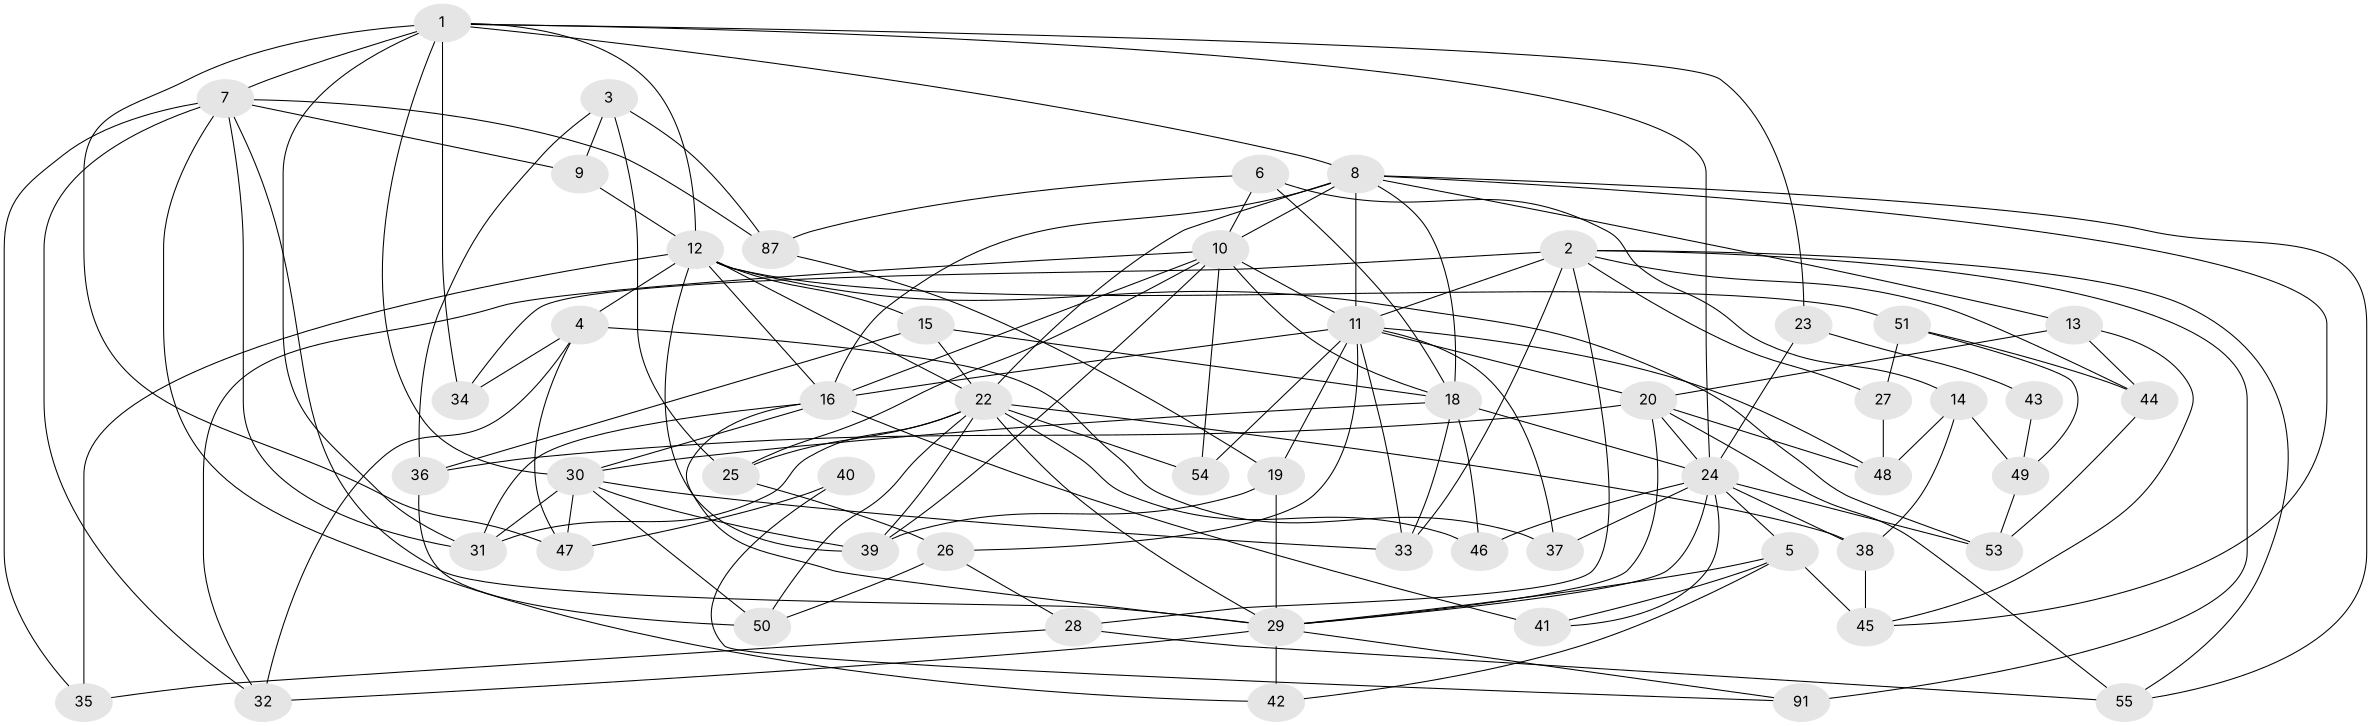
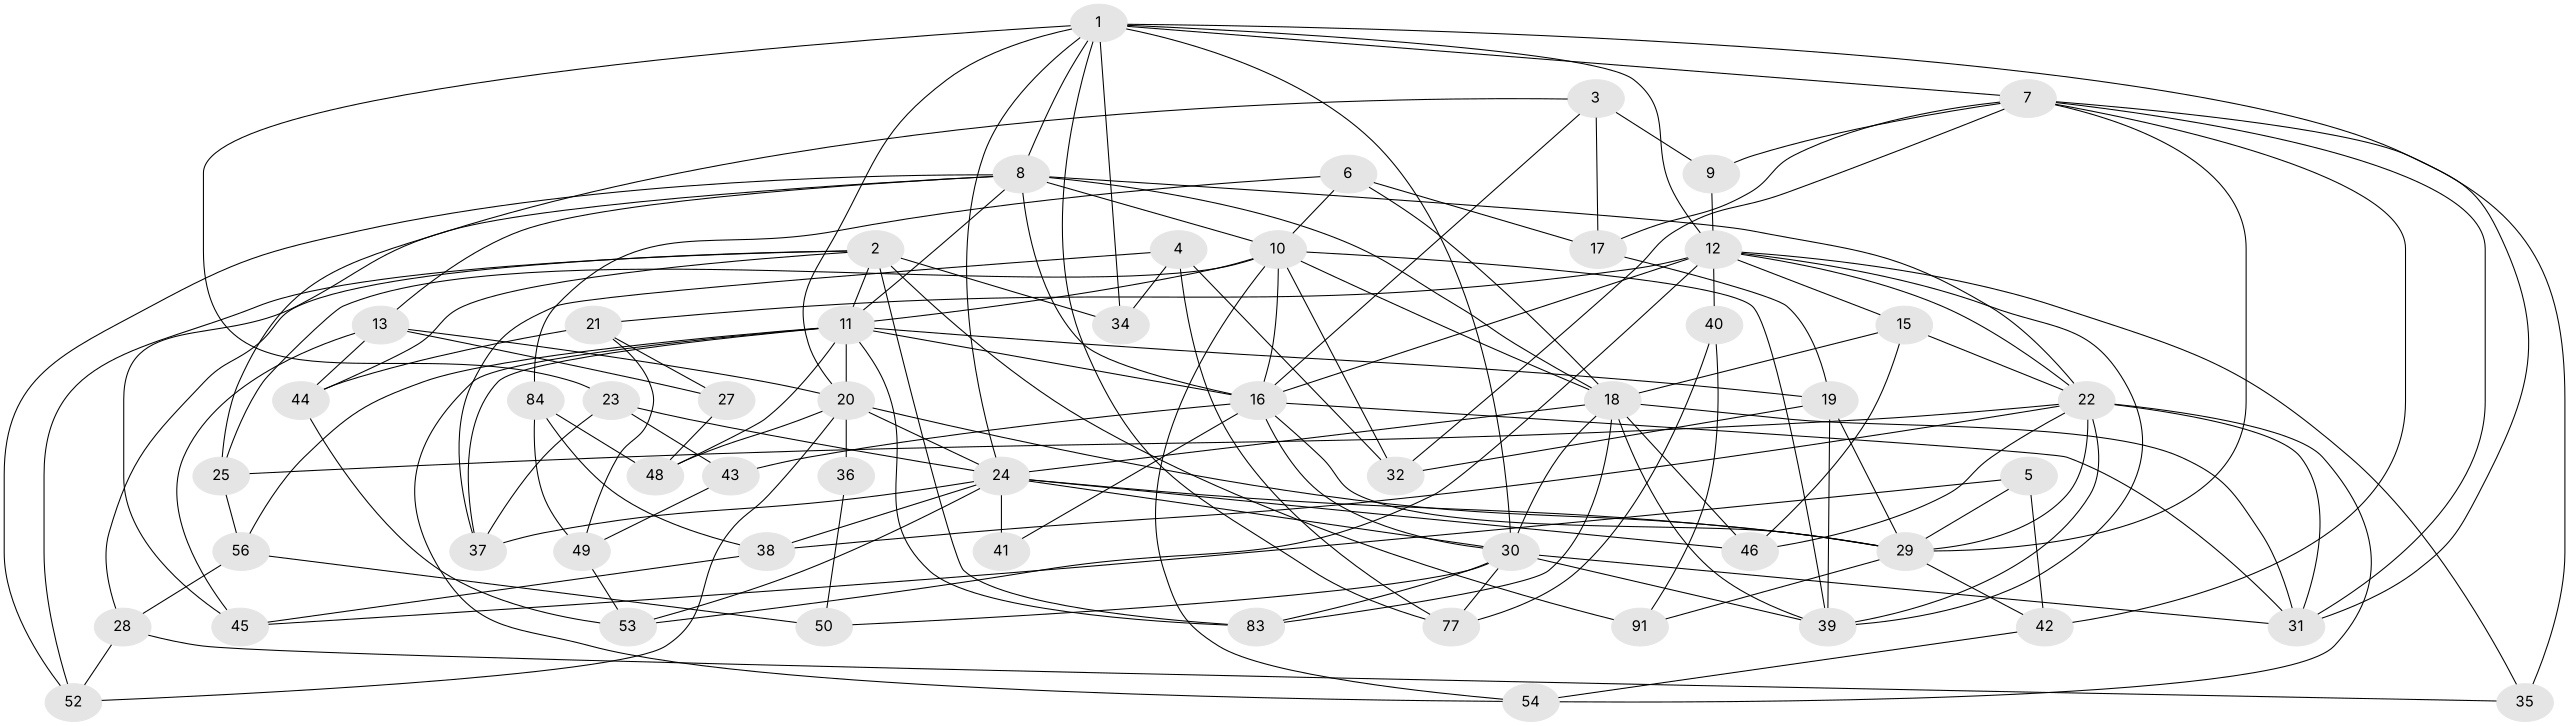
edge "1" -- "20": added
node "87": label "87" -> "17"
edge "3" -- "36": now "3" -- "16"
edge "12" -- "4": now "12" -- "40"
node "51": label "51" -> "21"
edge "2" -- "27": now "13" -- "27"
edge "15" -- "36": now "15" -- "46"
node "14": label "14" -> "84"
edge "16" -- "43": added
edge "18" -- "31": added
edge "23" -- "37": added
edge "22" -- "50": removed
edge "24" -- "5": now "24" -- "30"
edge "18" -- "39": added
node "47": label "47" -> "77"
node "26": label "26" -> "56"
node "33": label "33" -> "83"
edge "5" -- "41": removed
edge "42" -- "54": added
edge "29" -- "32": now "19" -- "32"
node "55": label "55" -> "52"
